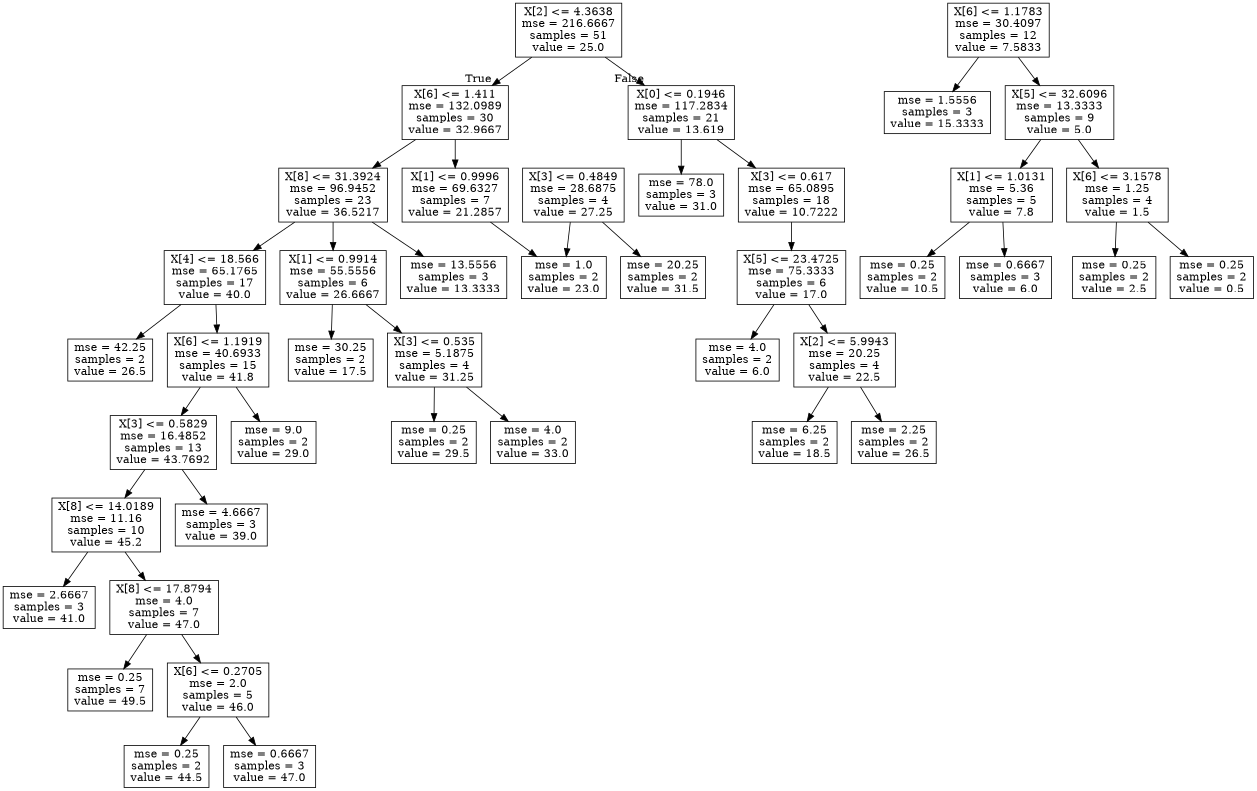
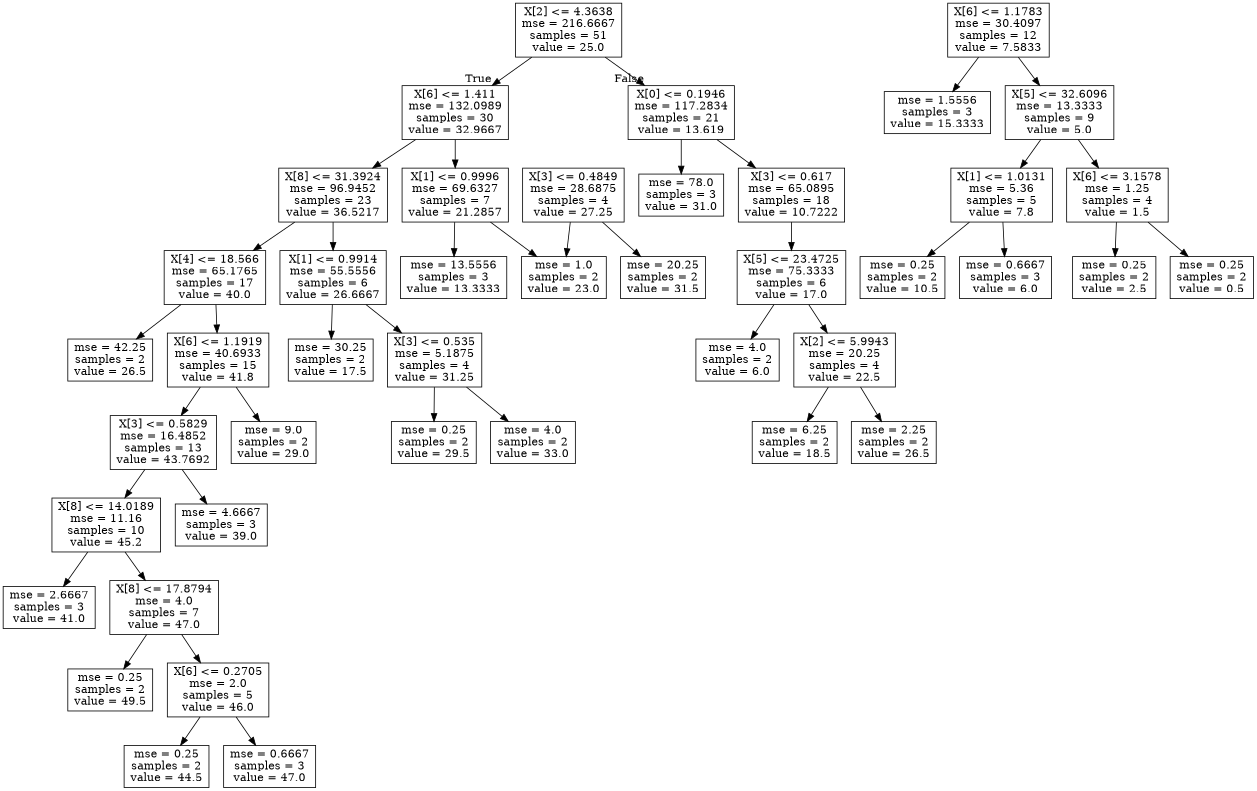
edge "X[8] <= 31.3924 mse = 96.9452 samples = 23 value = 36.5217" -> "mse = 13.5556 samples = 3 value = 13.3333": now "X[1] <= 0.9996 mse = 69.6327 samples = 7 value = 21.2857" -> "mse = 13.5556 samples = 3 value = 13.3333"
node "mse = 0.25 samples = 7 value = 49.5": label "mse = 0.25 samples = 7 value = 49.5" -> "mse = 0.25 samples = 2 value = 49.5"
